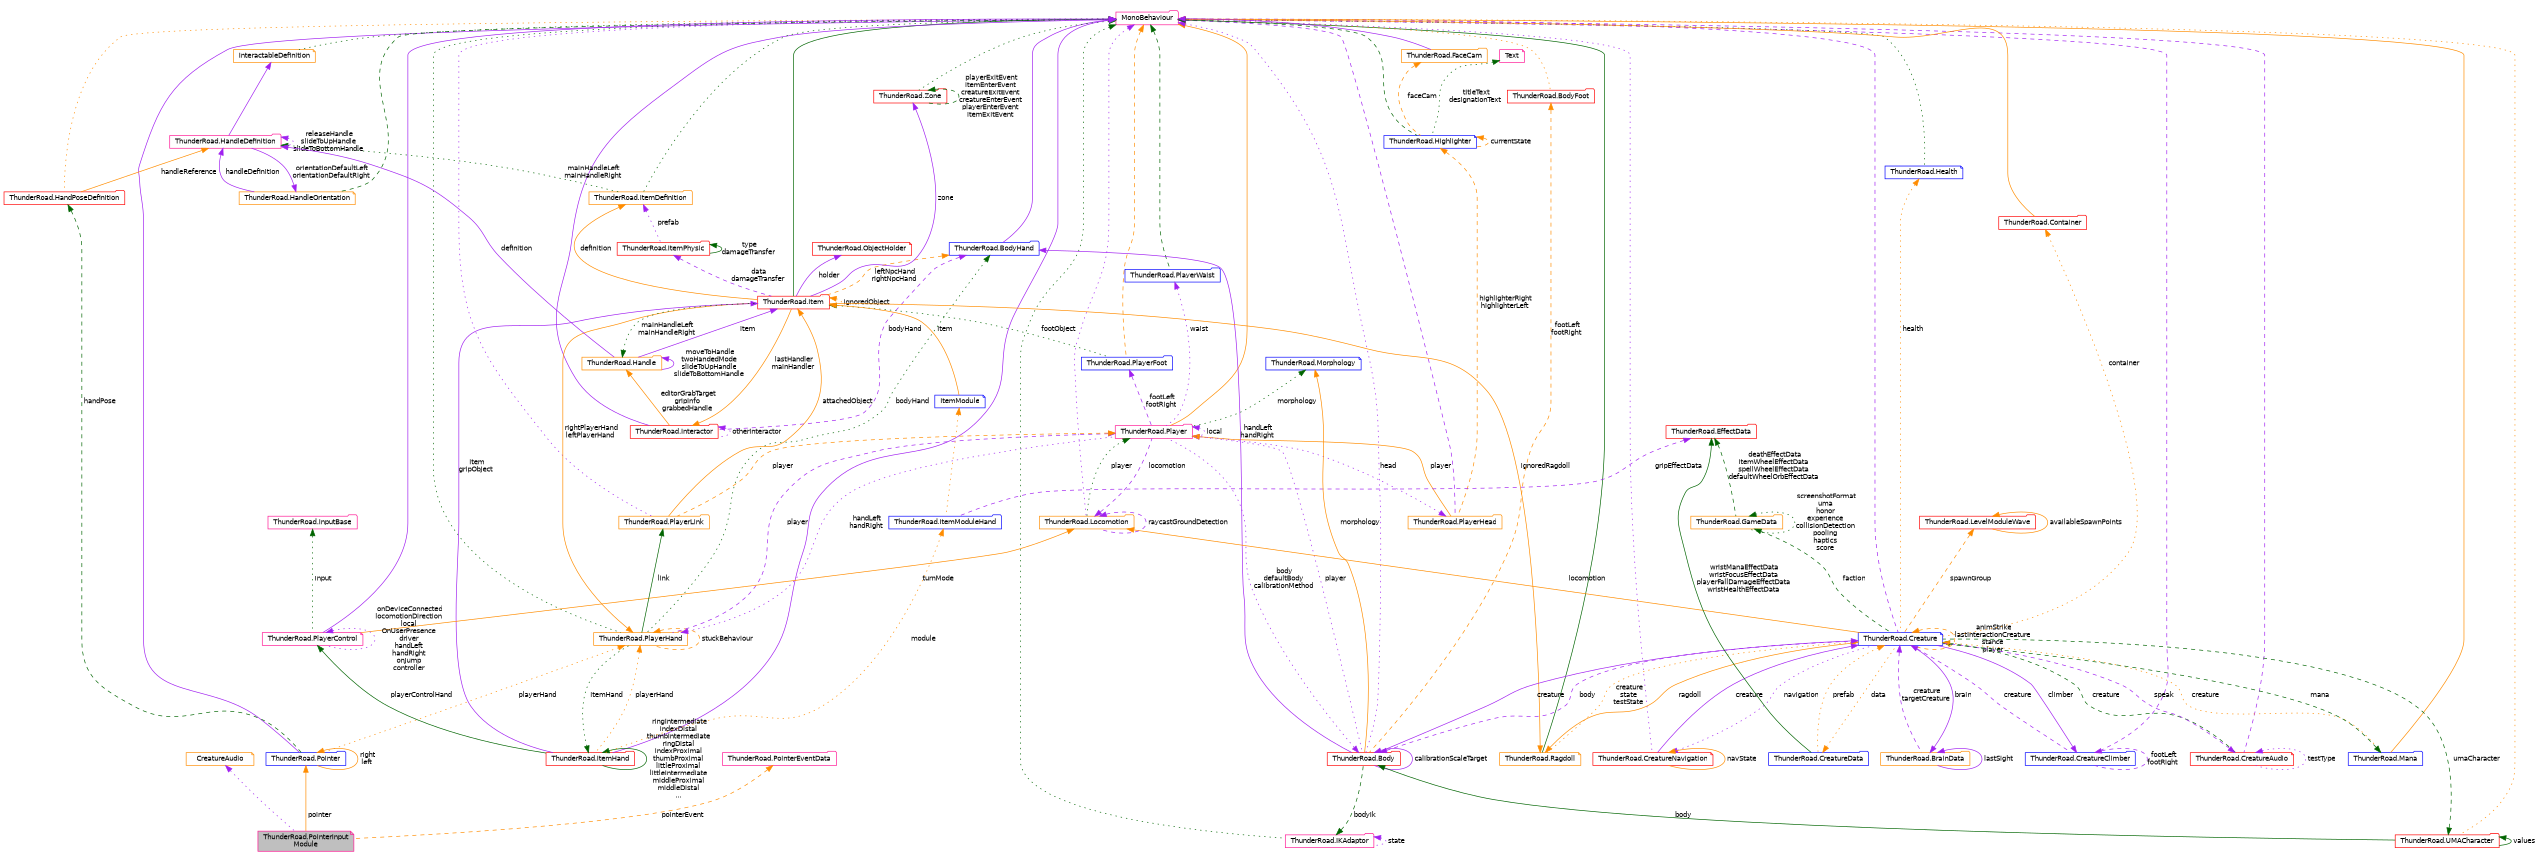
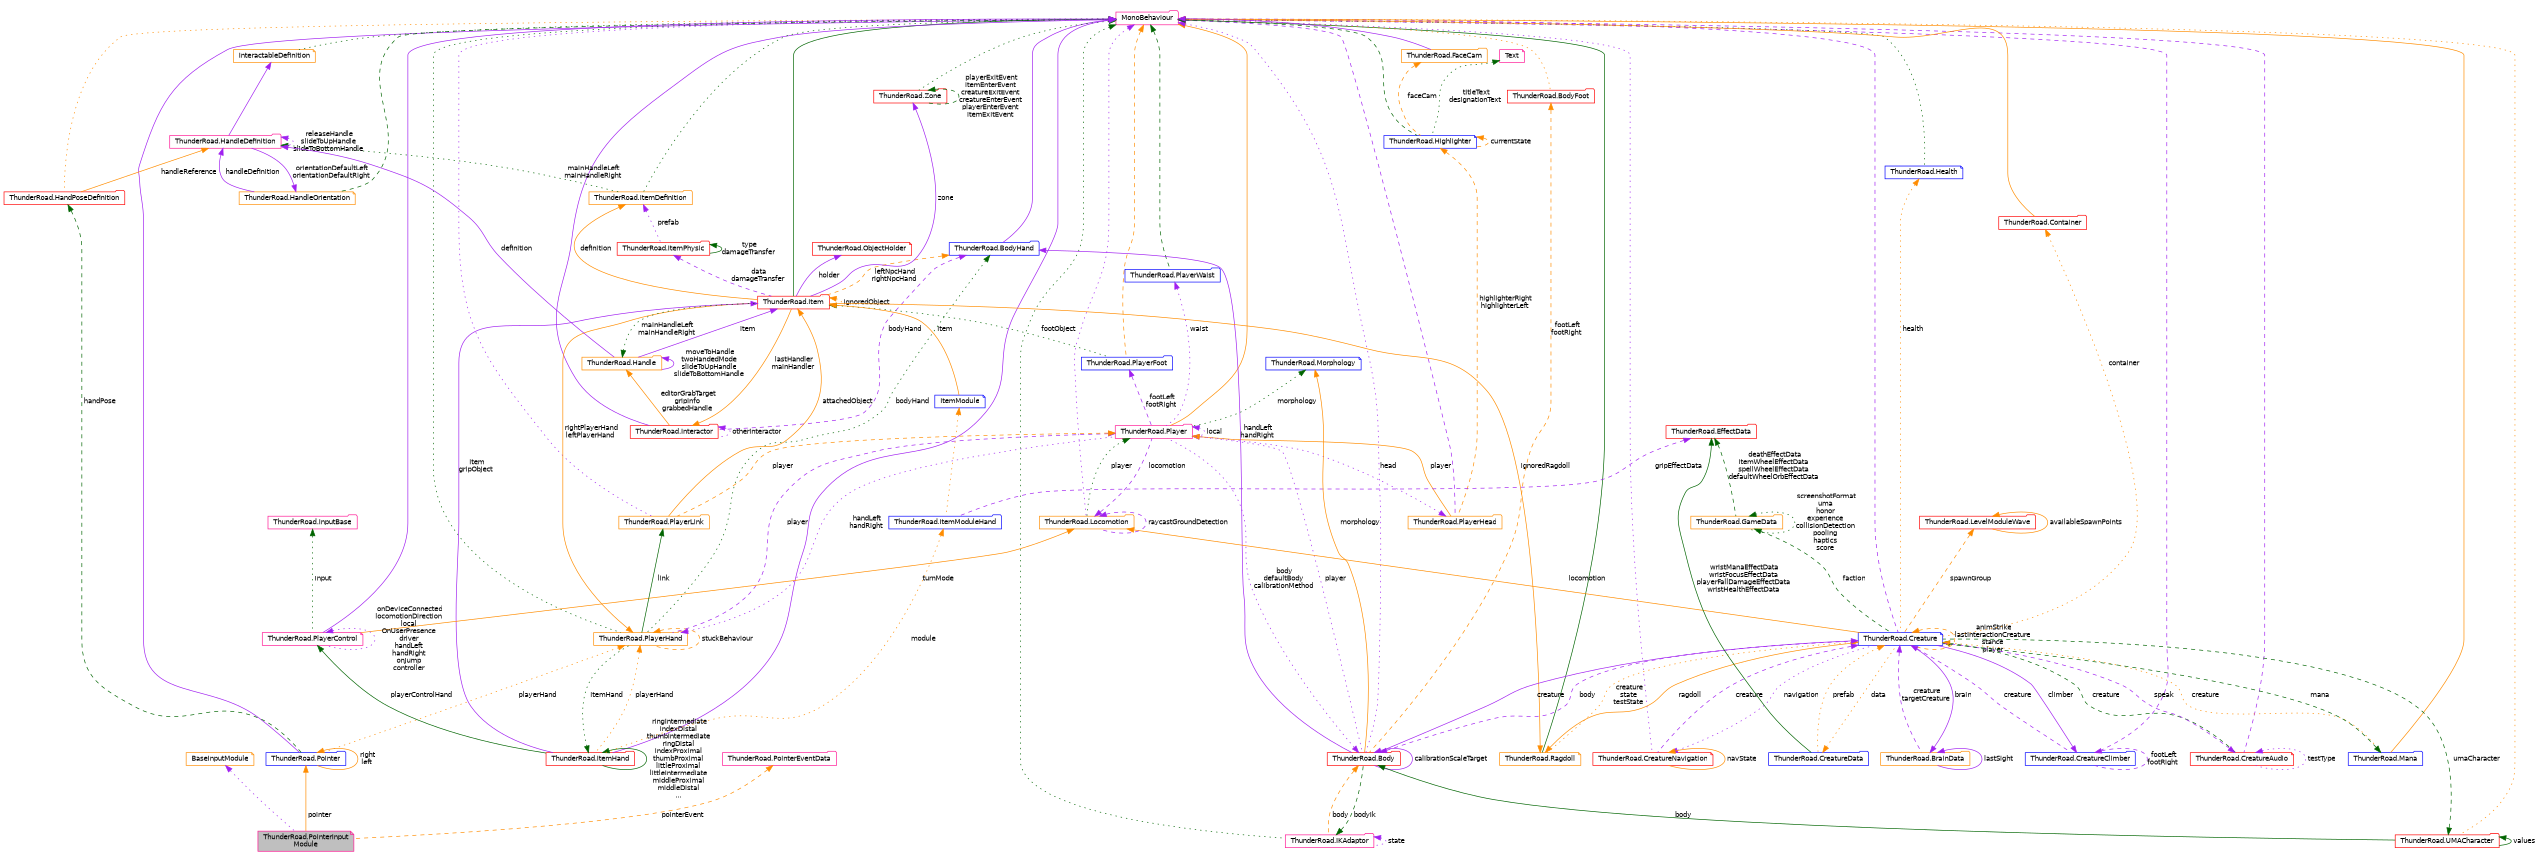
edge "ThunderRoad.CreatureNavigation" -> "ThunderRoad.Creature": style solid -> dashed
node "CreatureAudio": label "CreatureAudio" -> "BaseInputModule"
edge "ThunderRoad.IKAdaptor" -> "ThunderRoad.Body": added, label "body"
